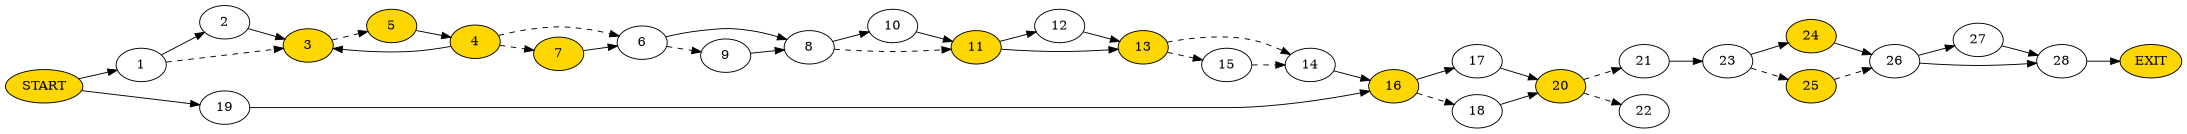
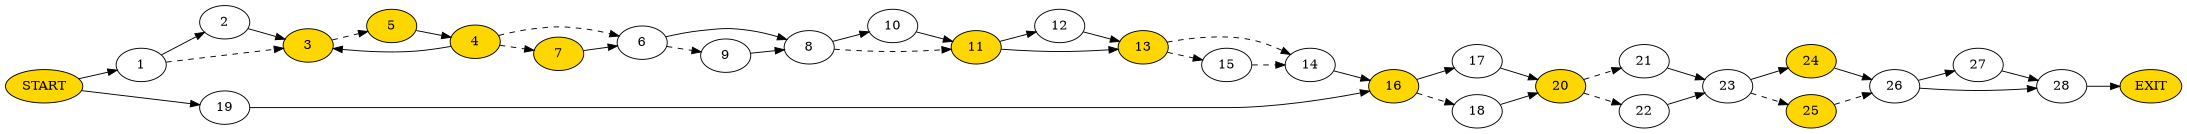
edge "22" -> "23": added
